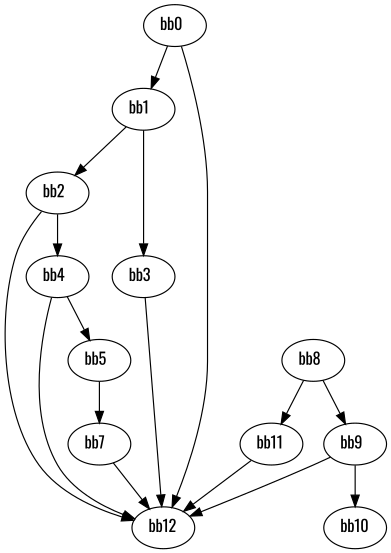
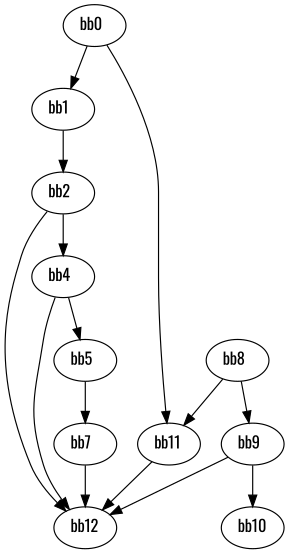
edge "bb0" -> "bb12": now "bb0" -> "bb11"
node "bb3": removed
